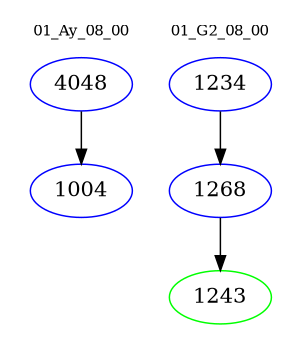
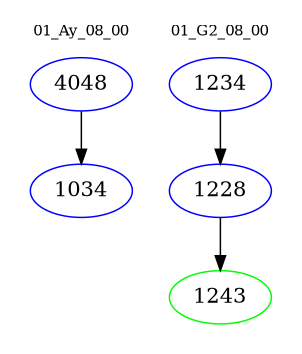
node "1004": label "1004" -> "1034"
node "1268": label "1268" -> "1228"
